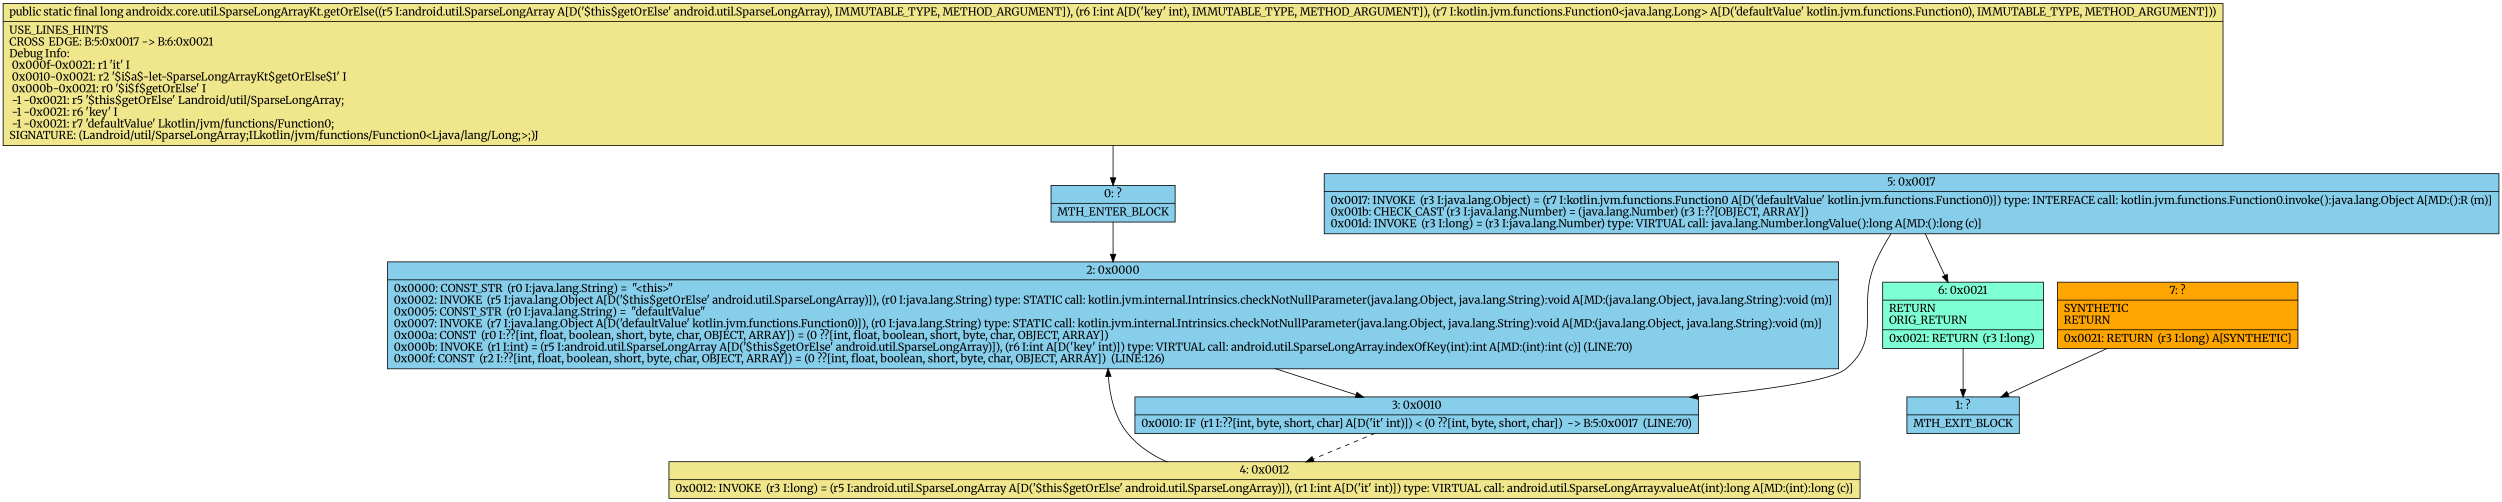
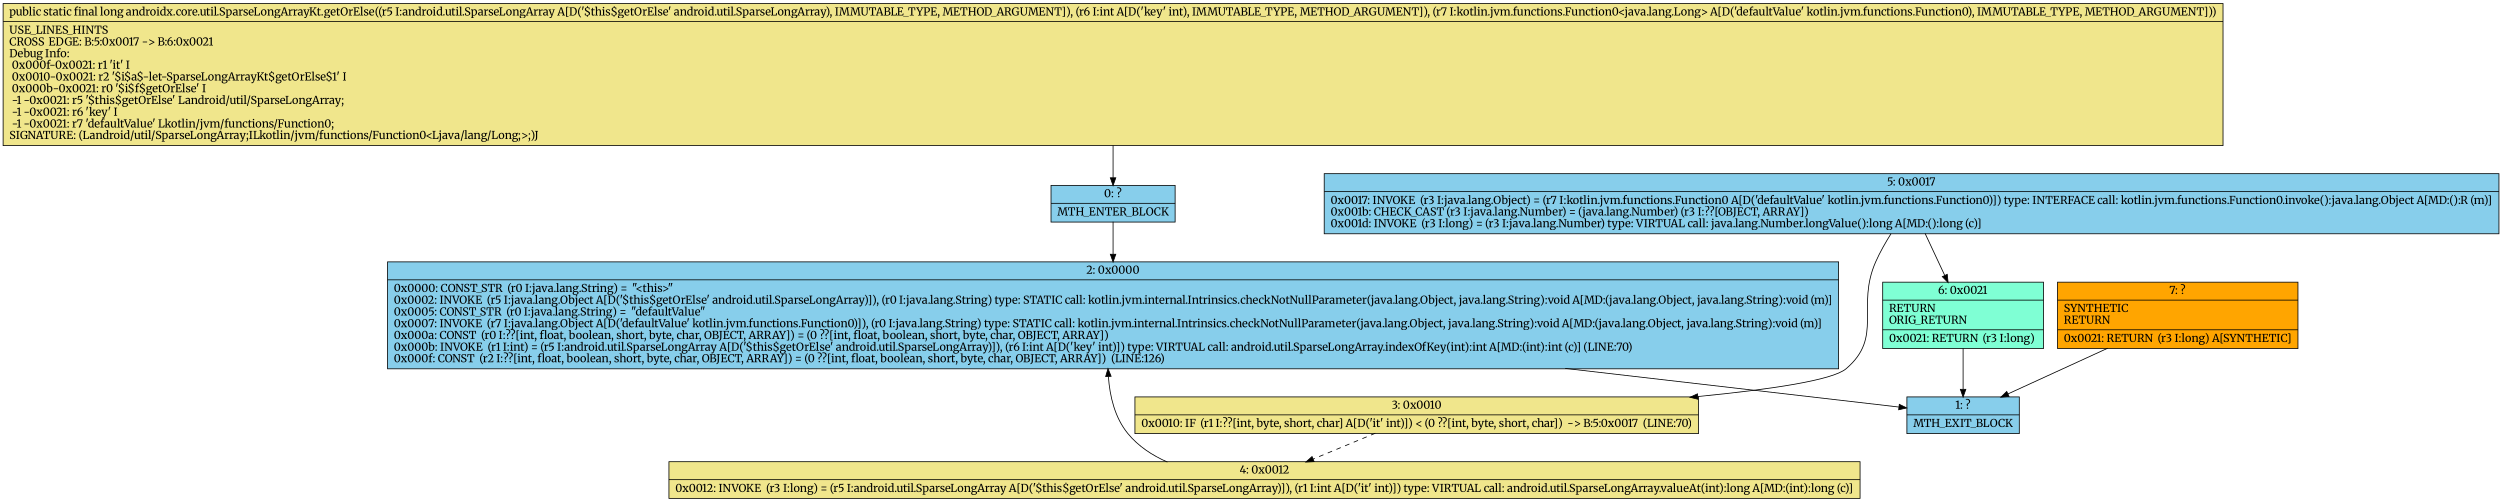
edge "2: 0x0000" -> "3: 0x0010": now "2: 0x0000" -> "1: ?"
node "3: 0x0010": fillcolor skyblue -> khaki
